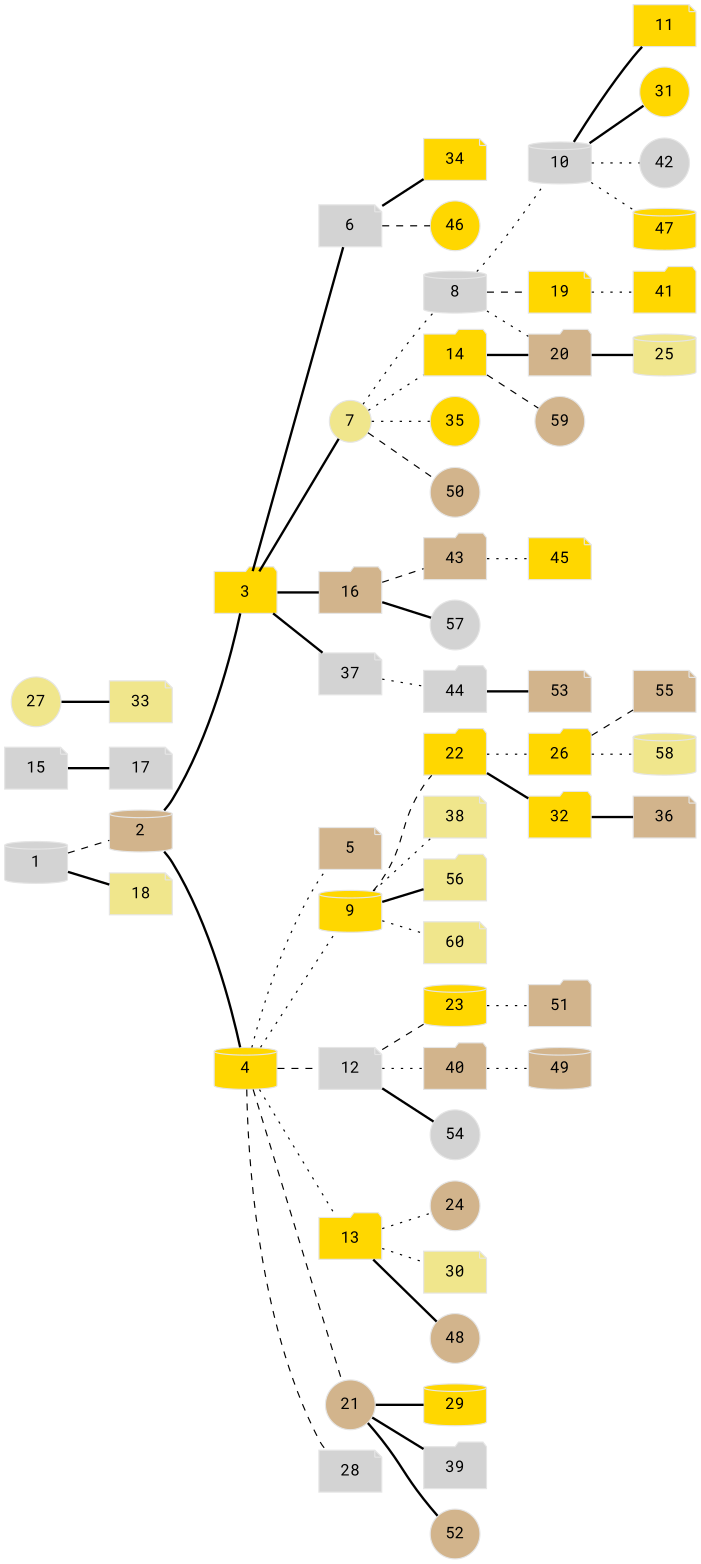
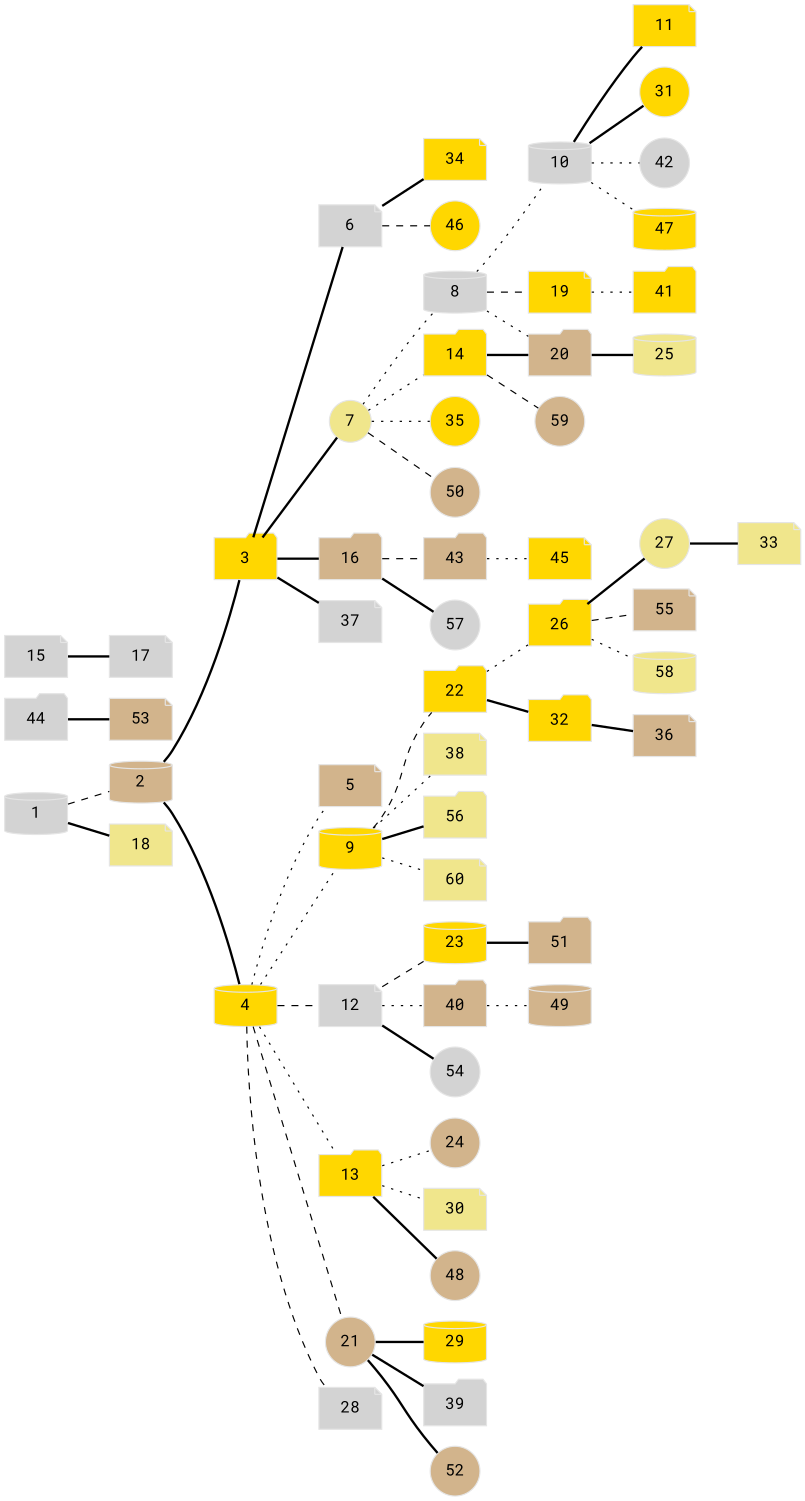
edge "27" -- "26": added
edge "37" -- "44": removed
edge "23" -- "51": style dotted -> bold
